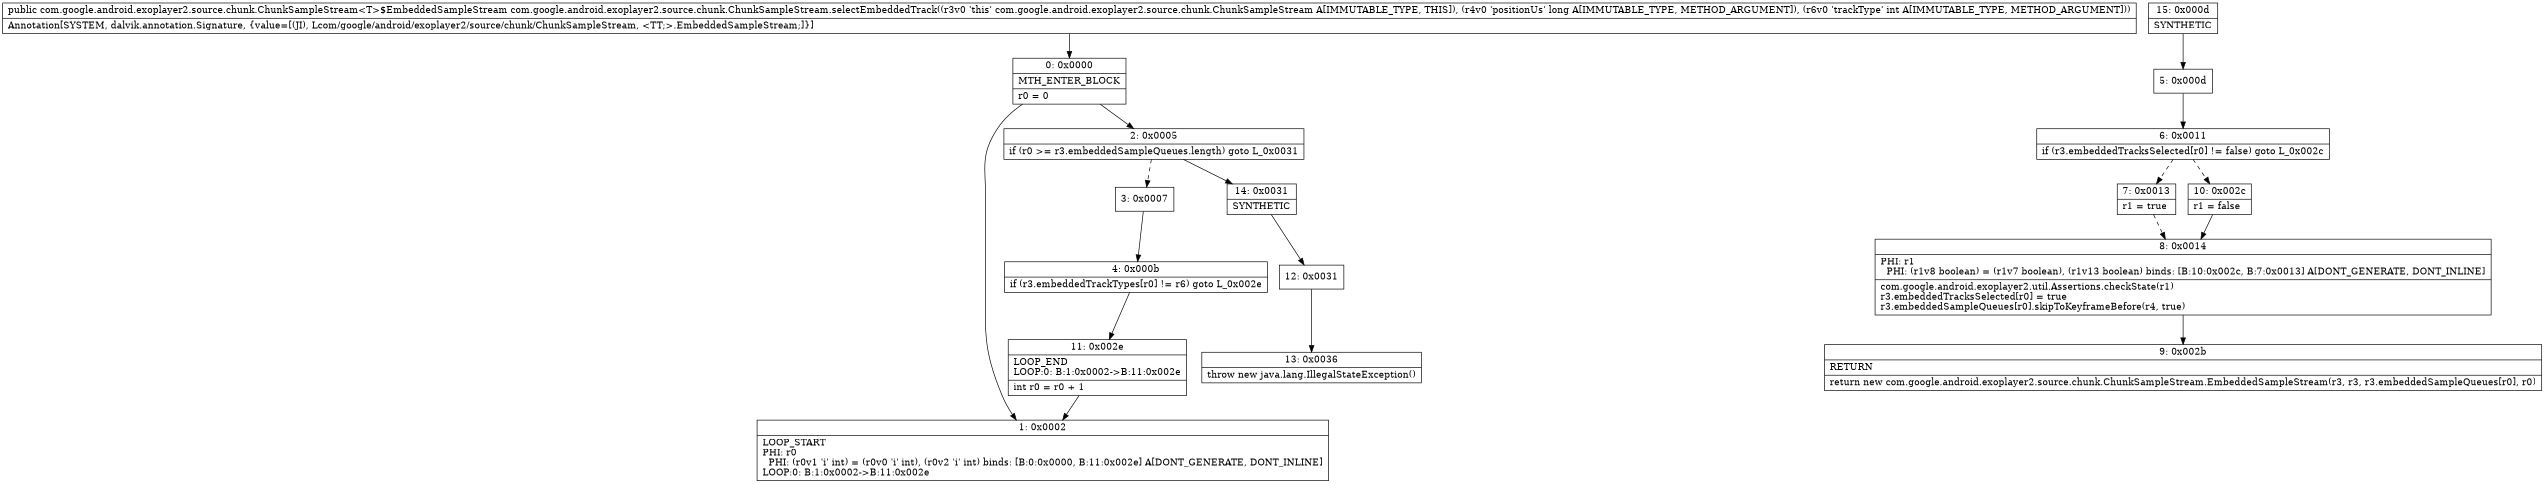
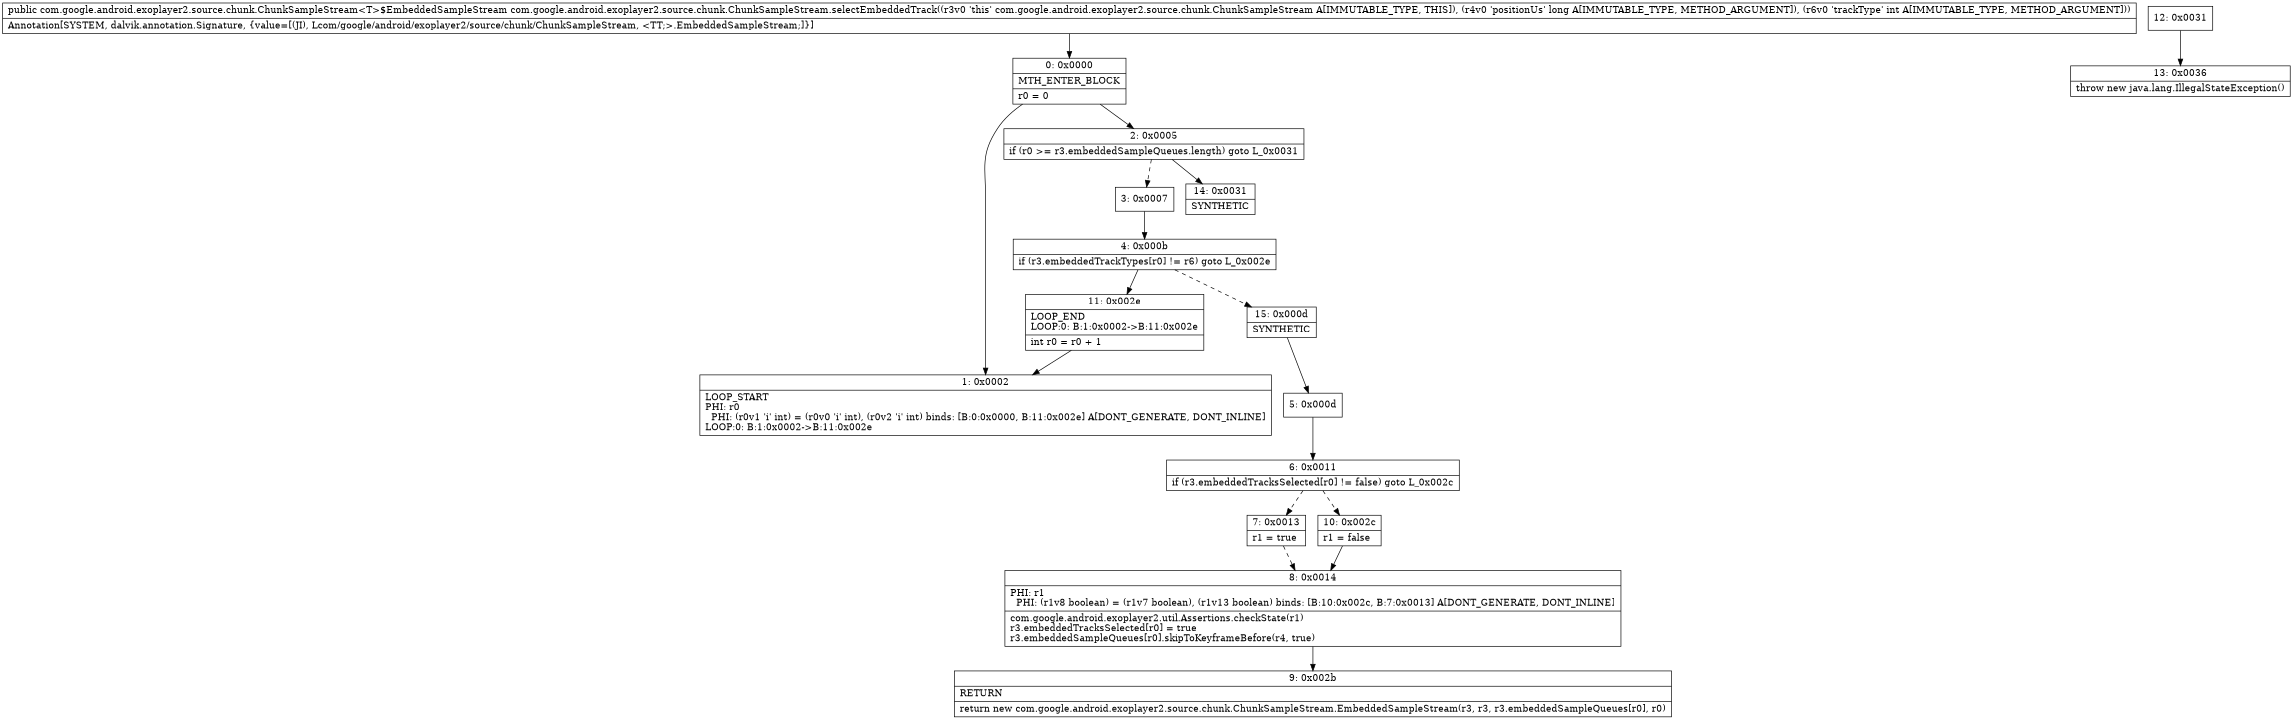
edge "14: 0x0031" -> "12: 0x0031": removed
edge "4: 0x000b" -> "15: 0x000d": added
